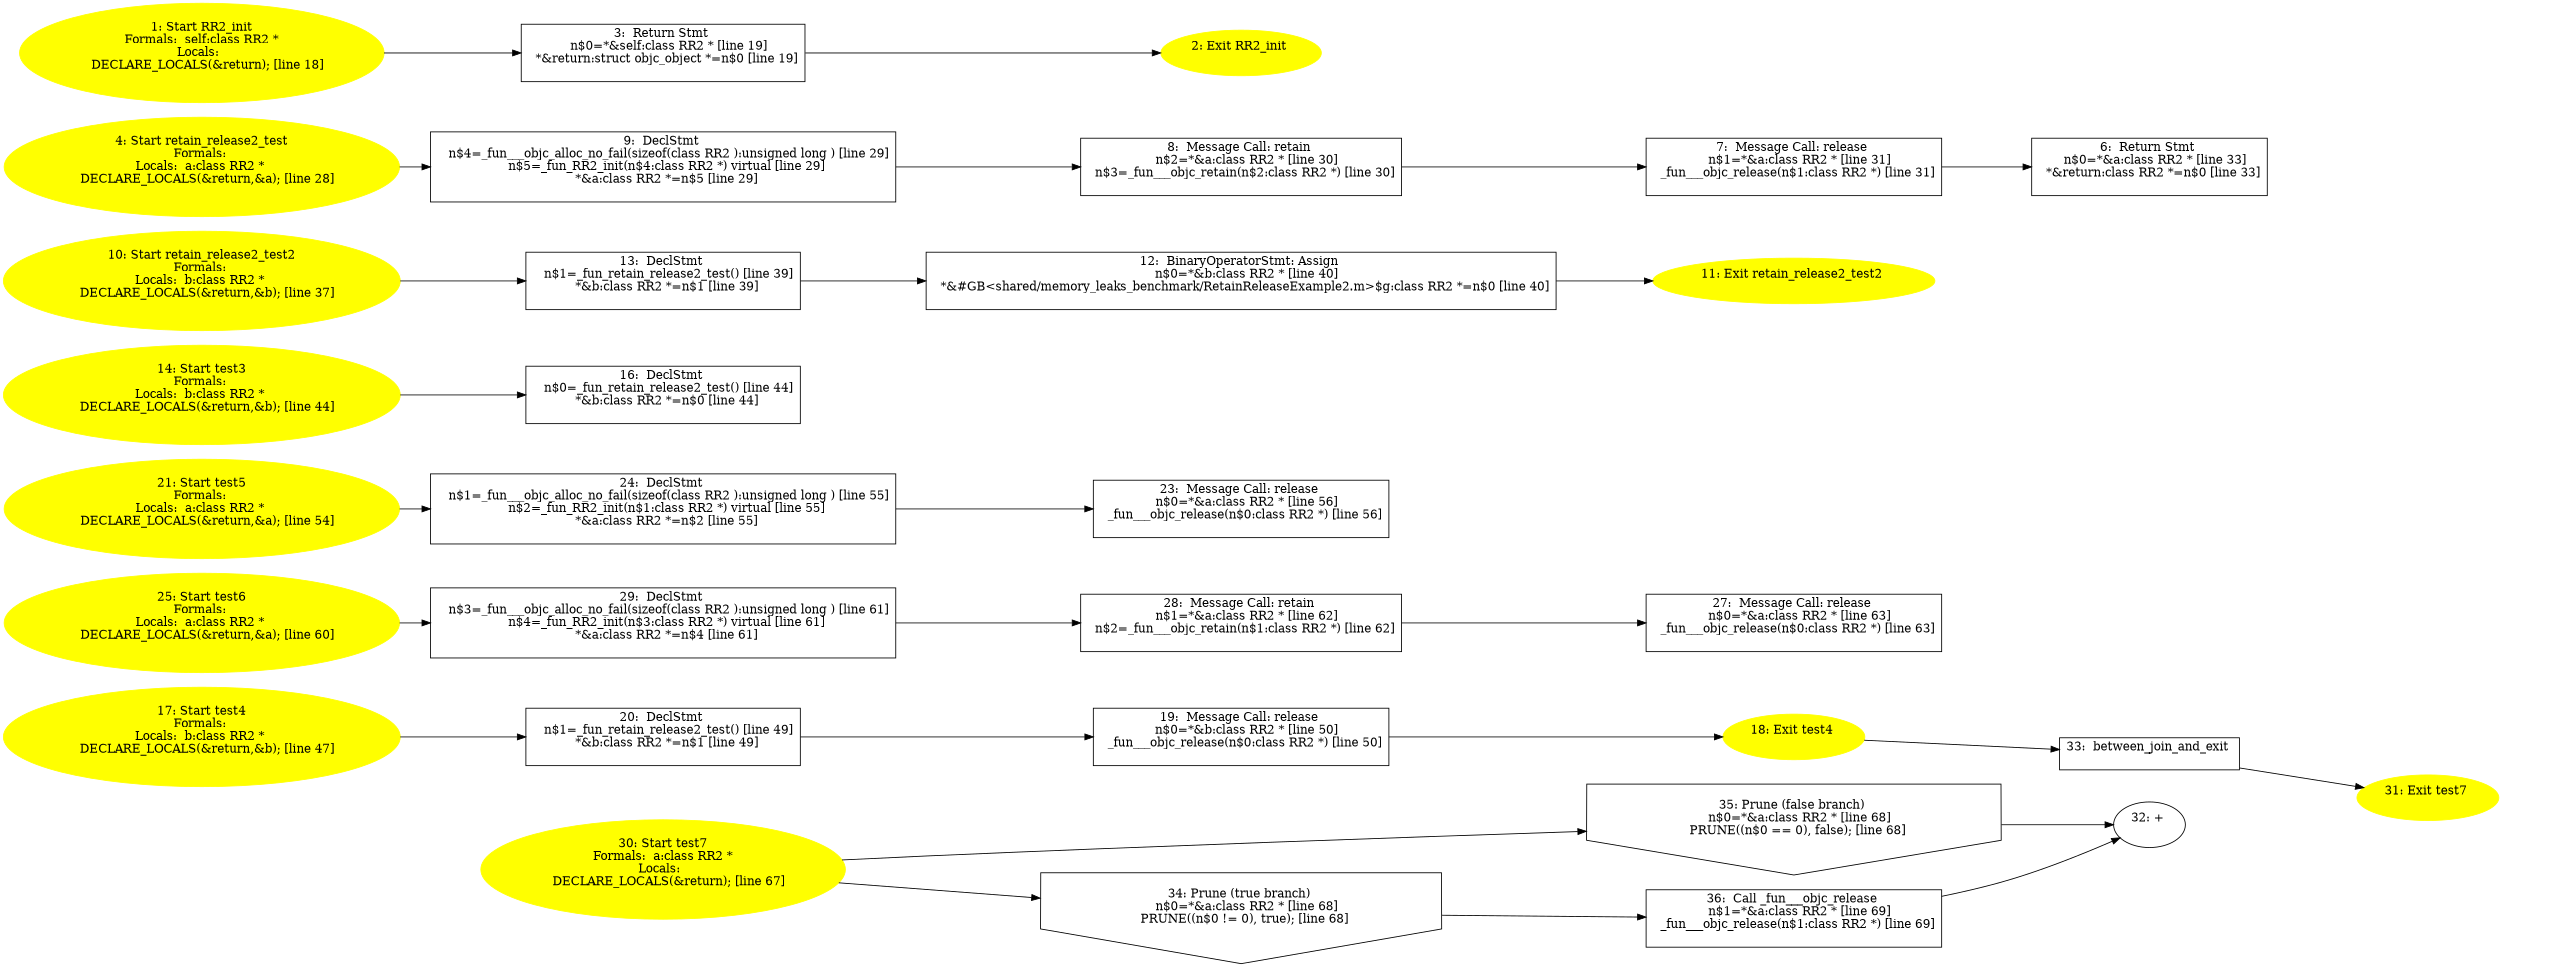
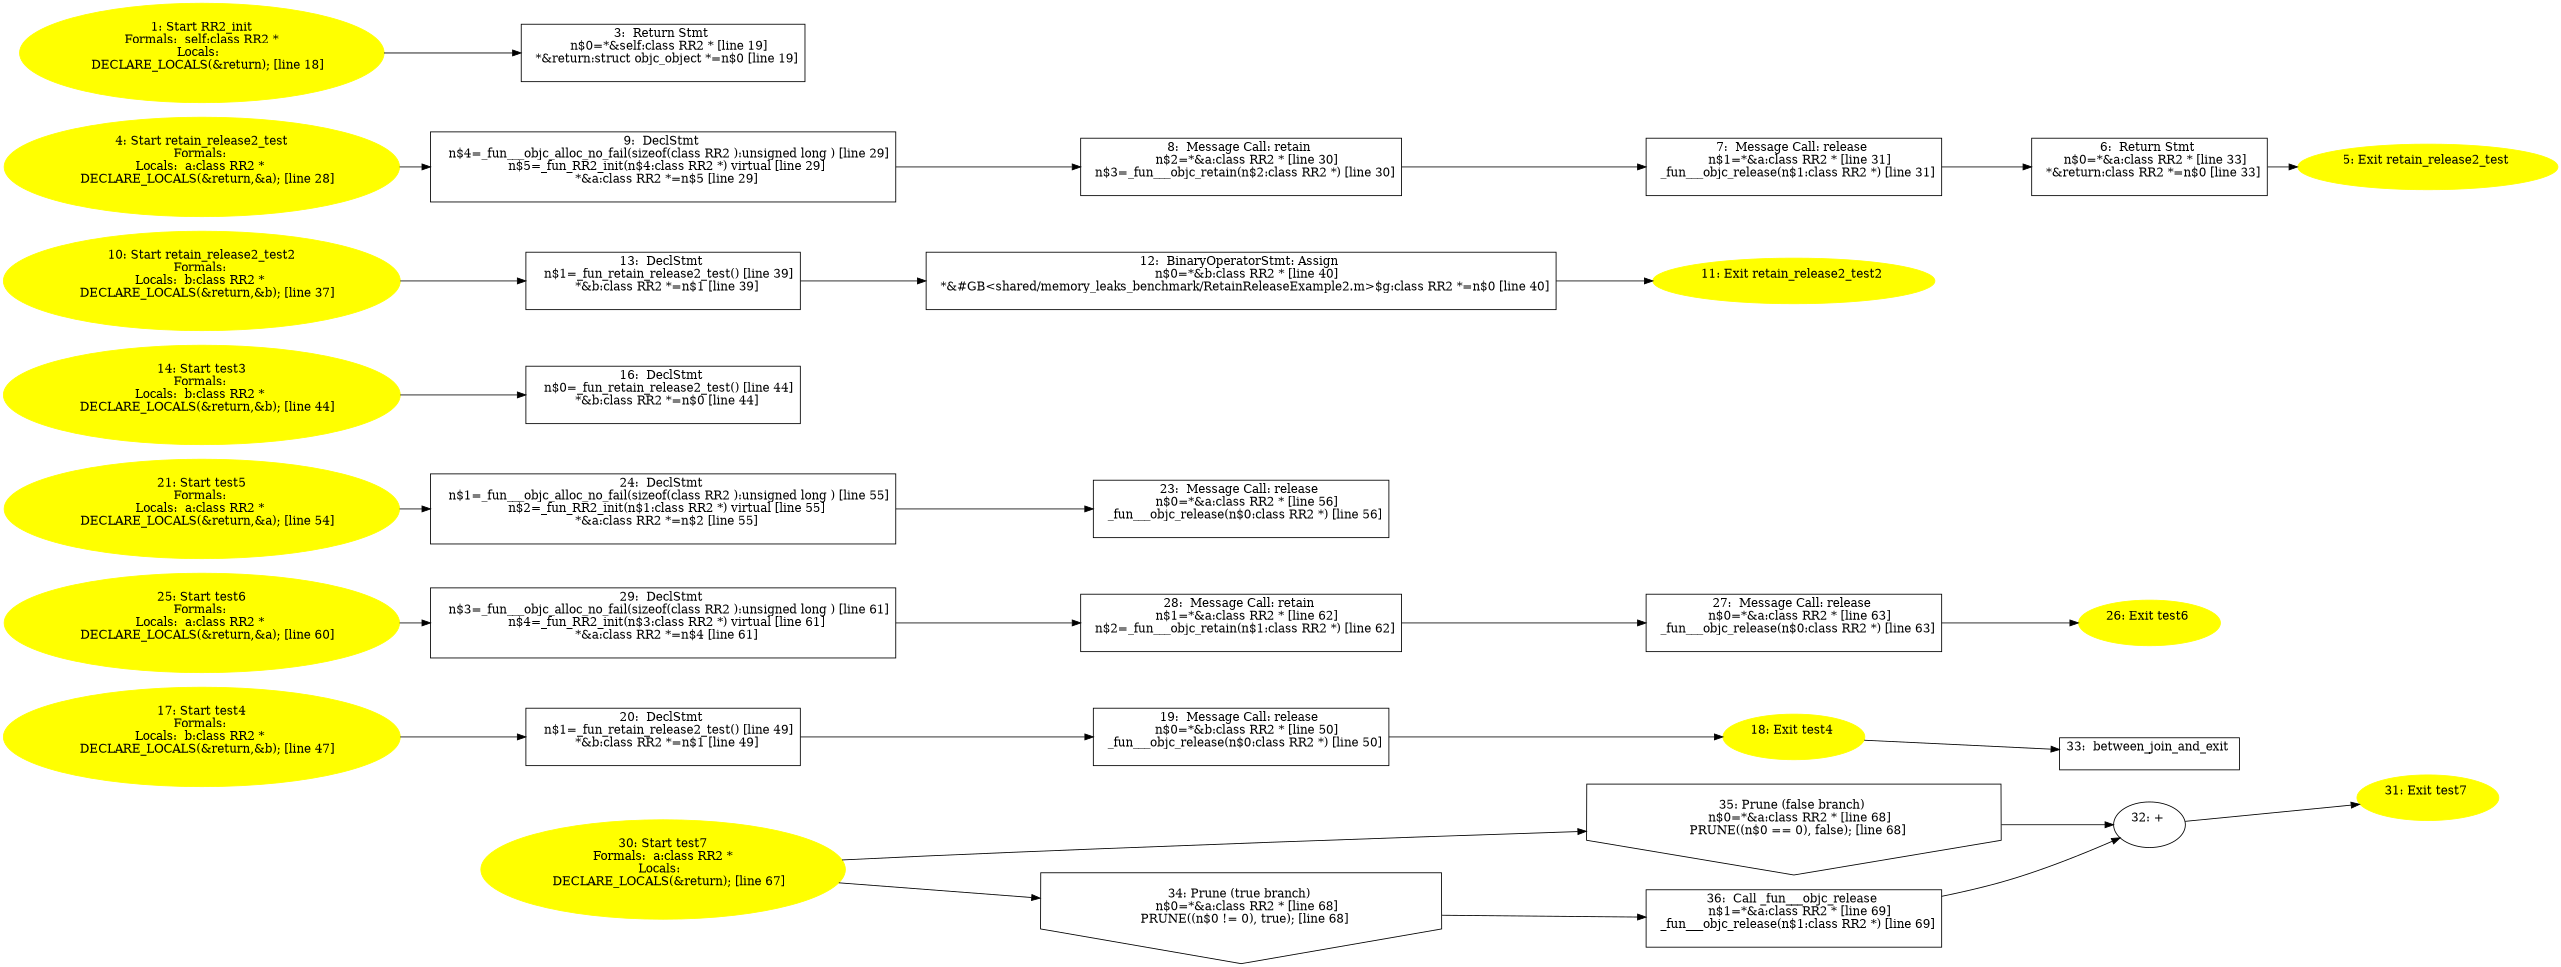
node "2: Exit RR2_init": removed
node "5: Exit retain_release2_test": added
node "26: Exit test6": added
edge "33:  between_join_and_exit" -> "31: Exit test7": now "32: +" -> "31: Exit test7"
